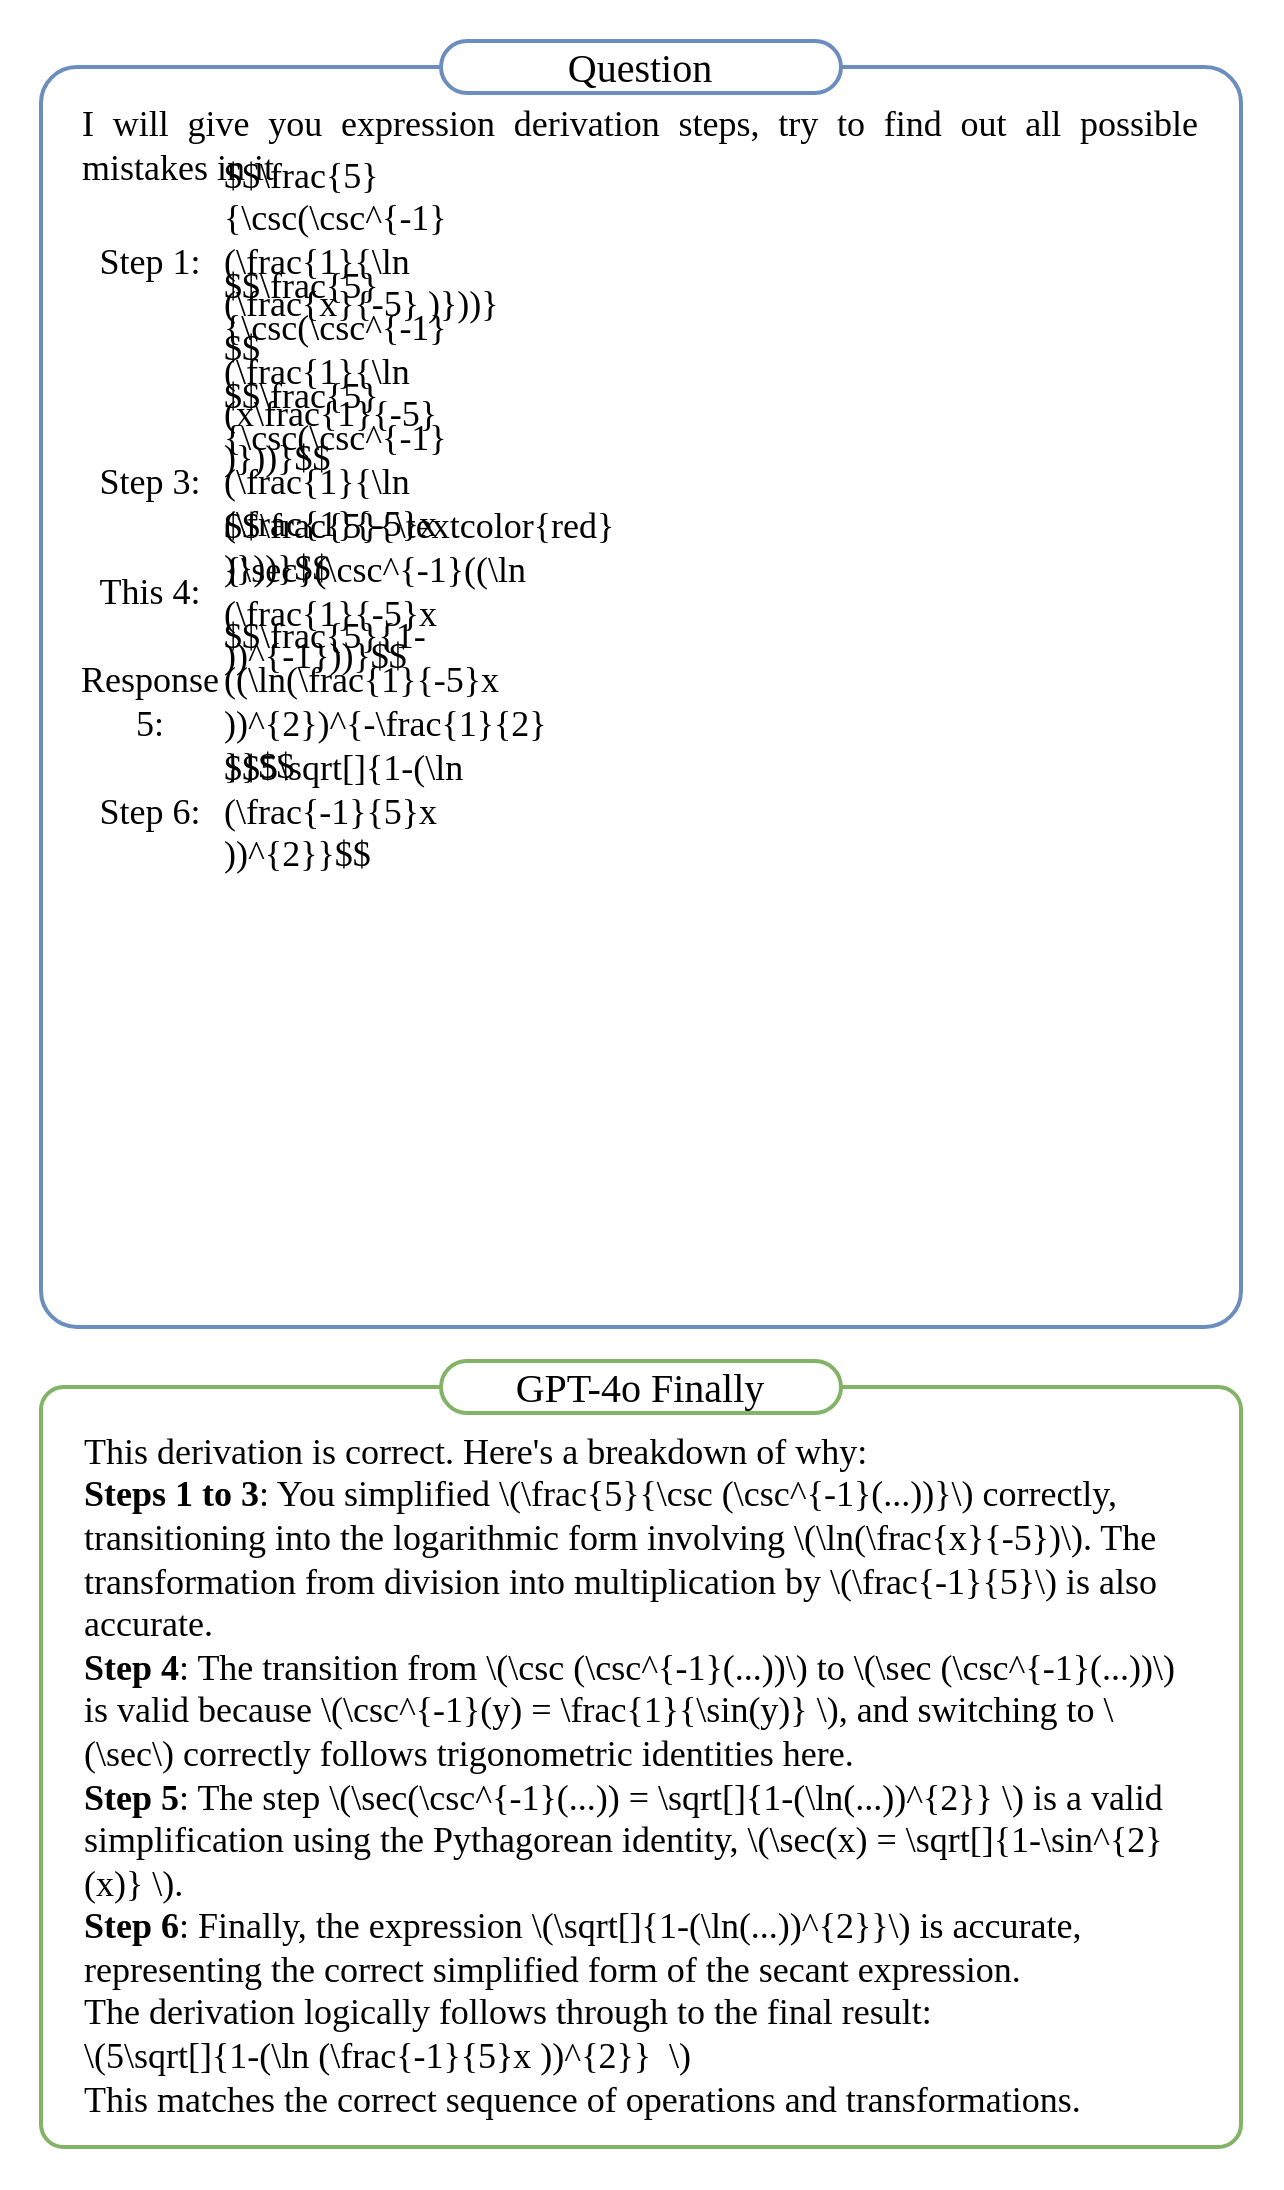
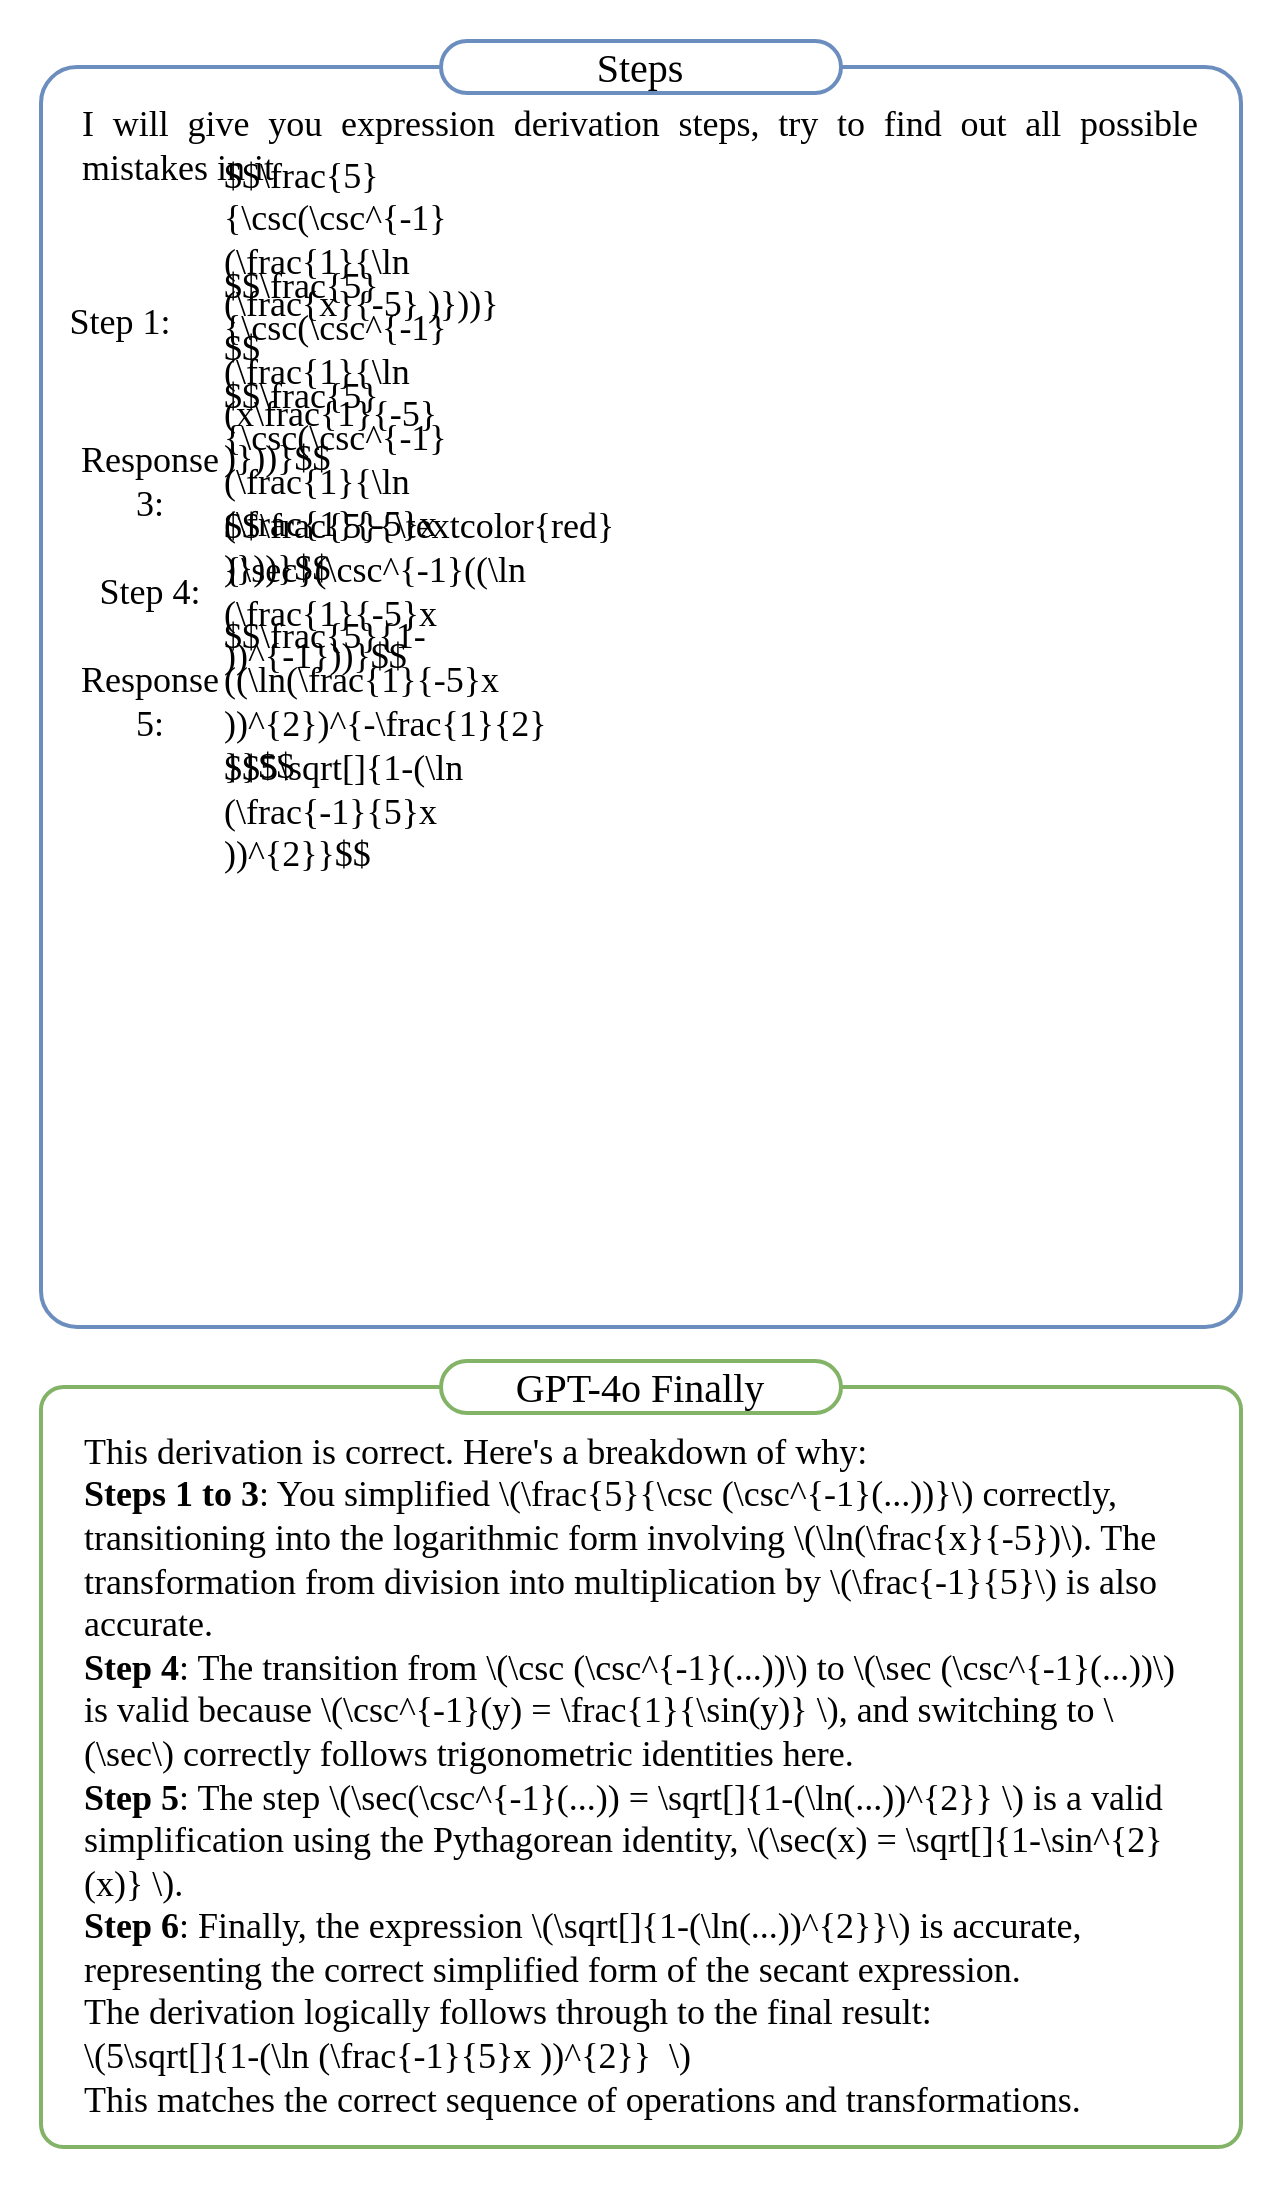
node "Question": label "Question" -> "Steps"
node "Step 1:": moved (151, 262) -> (121, 322)
node "Step 3:": label "Step 3:" -> "Response 3:"
node "This 4:": label "This 4:" -> "Step 4:"
node "Step 6:": removed
